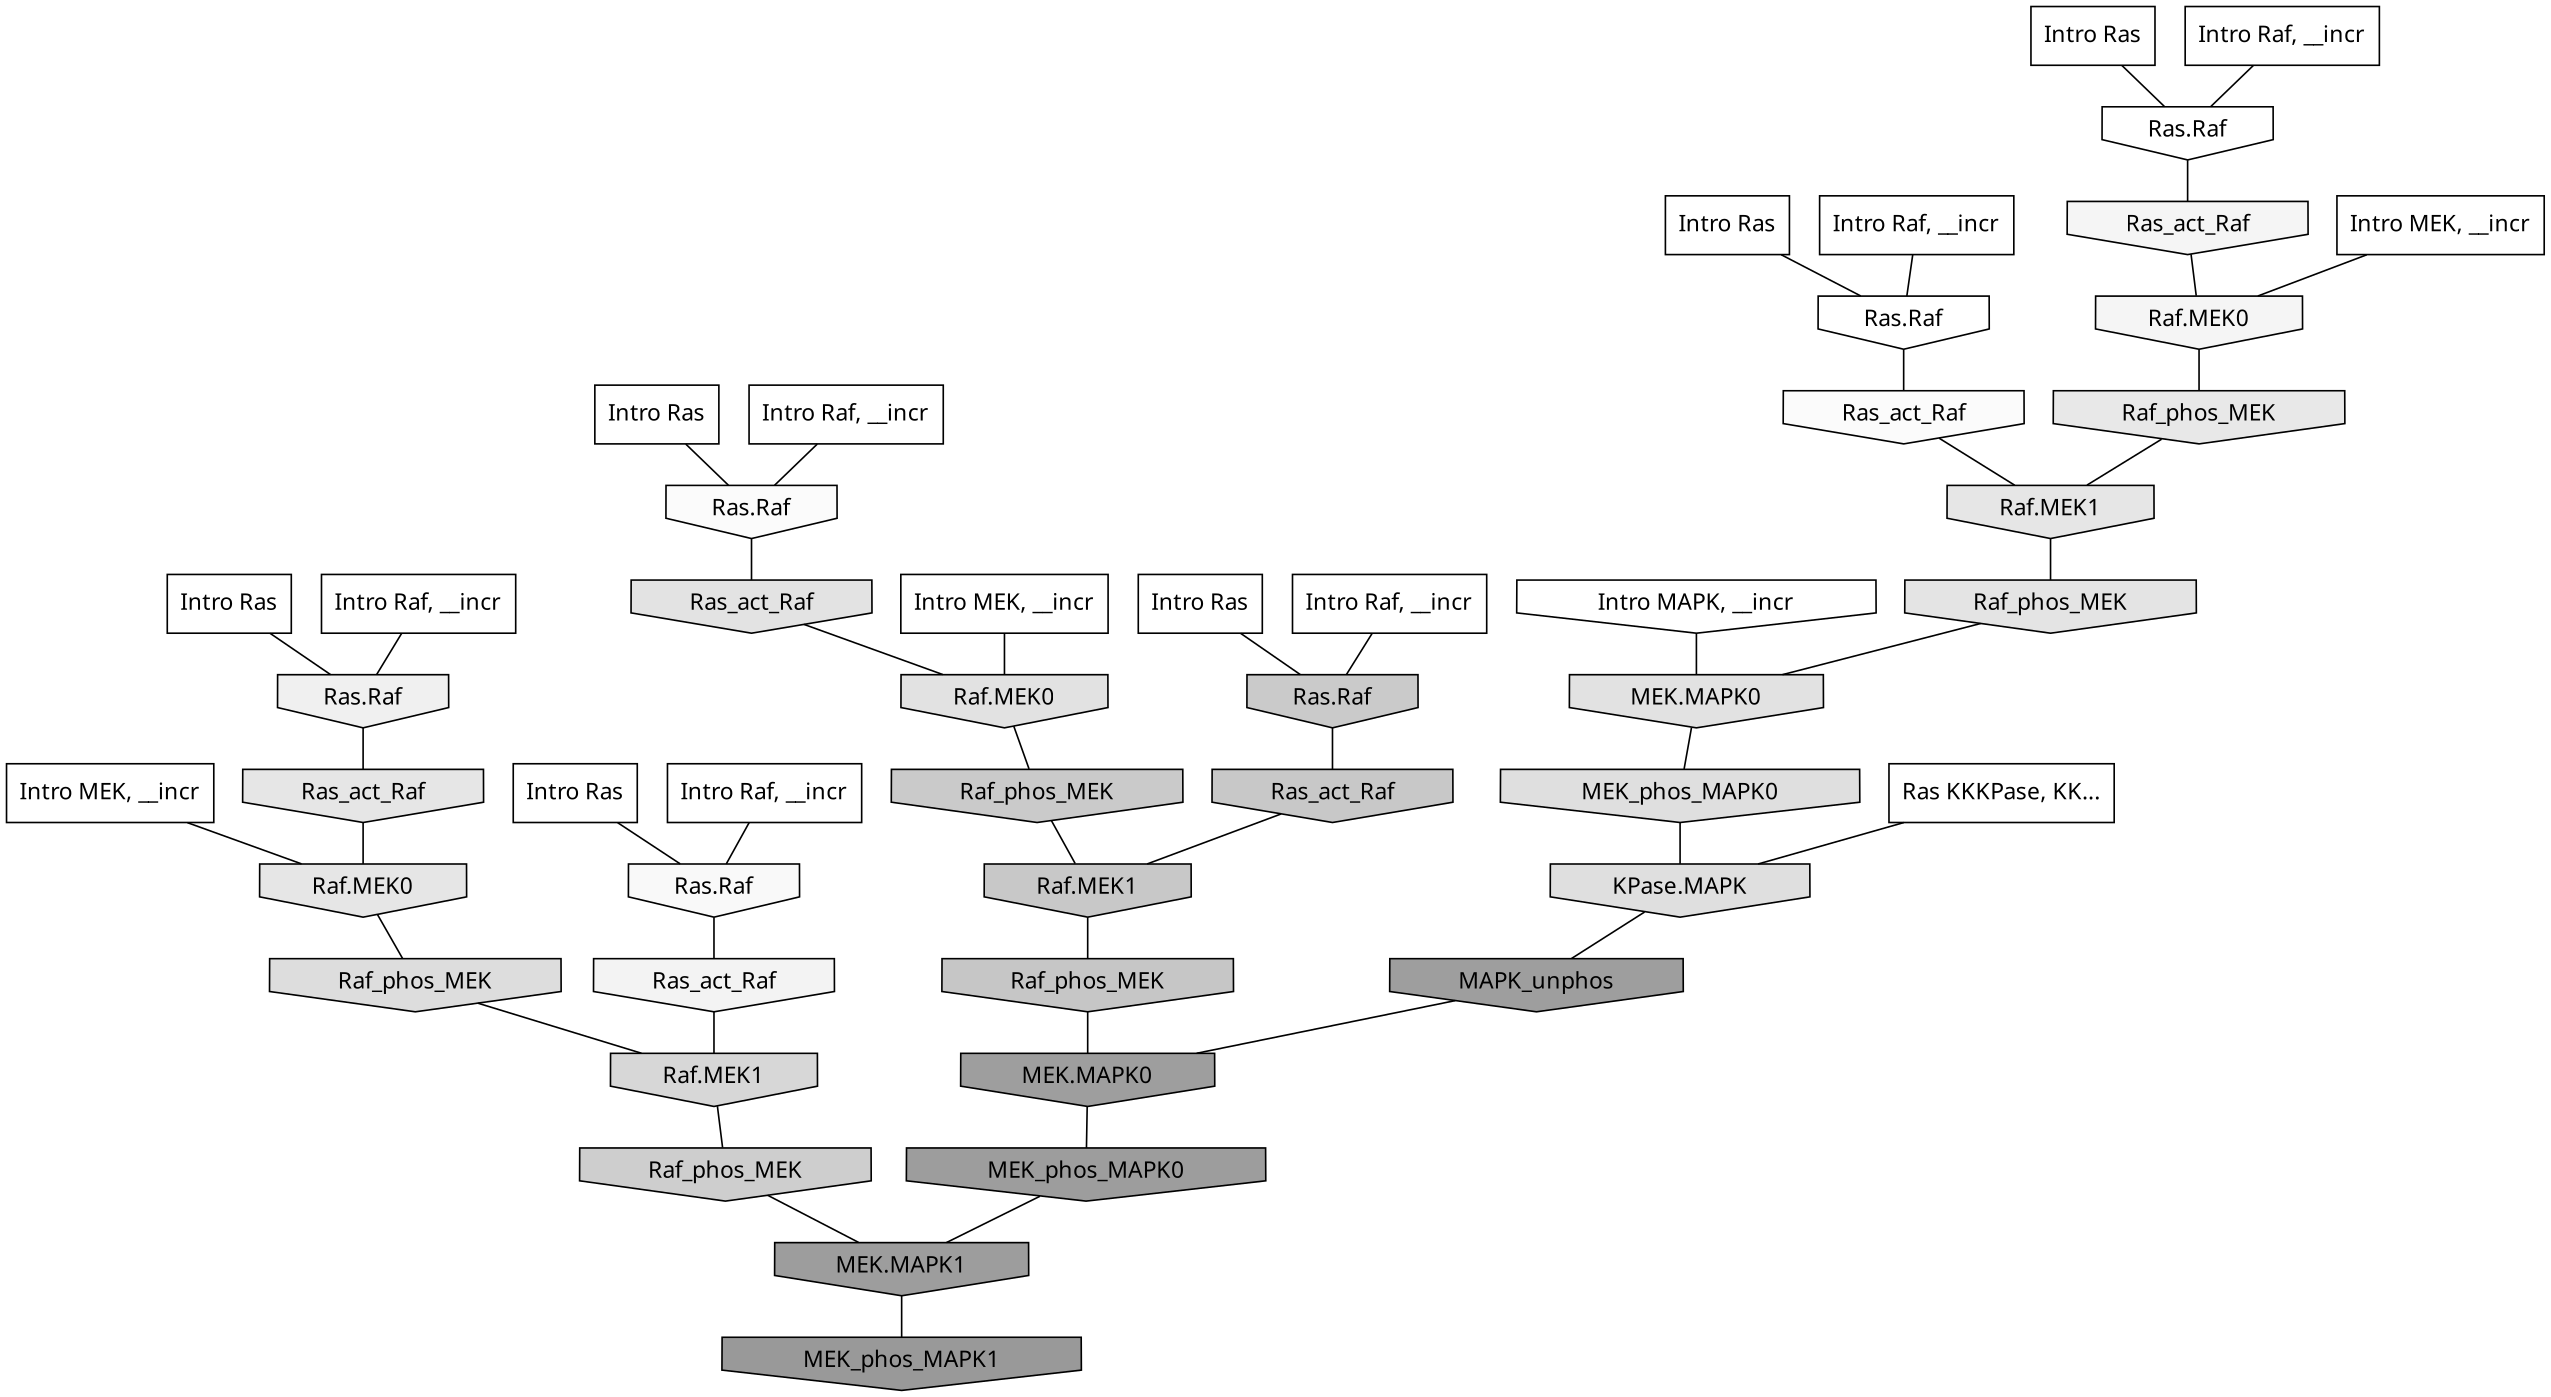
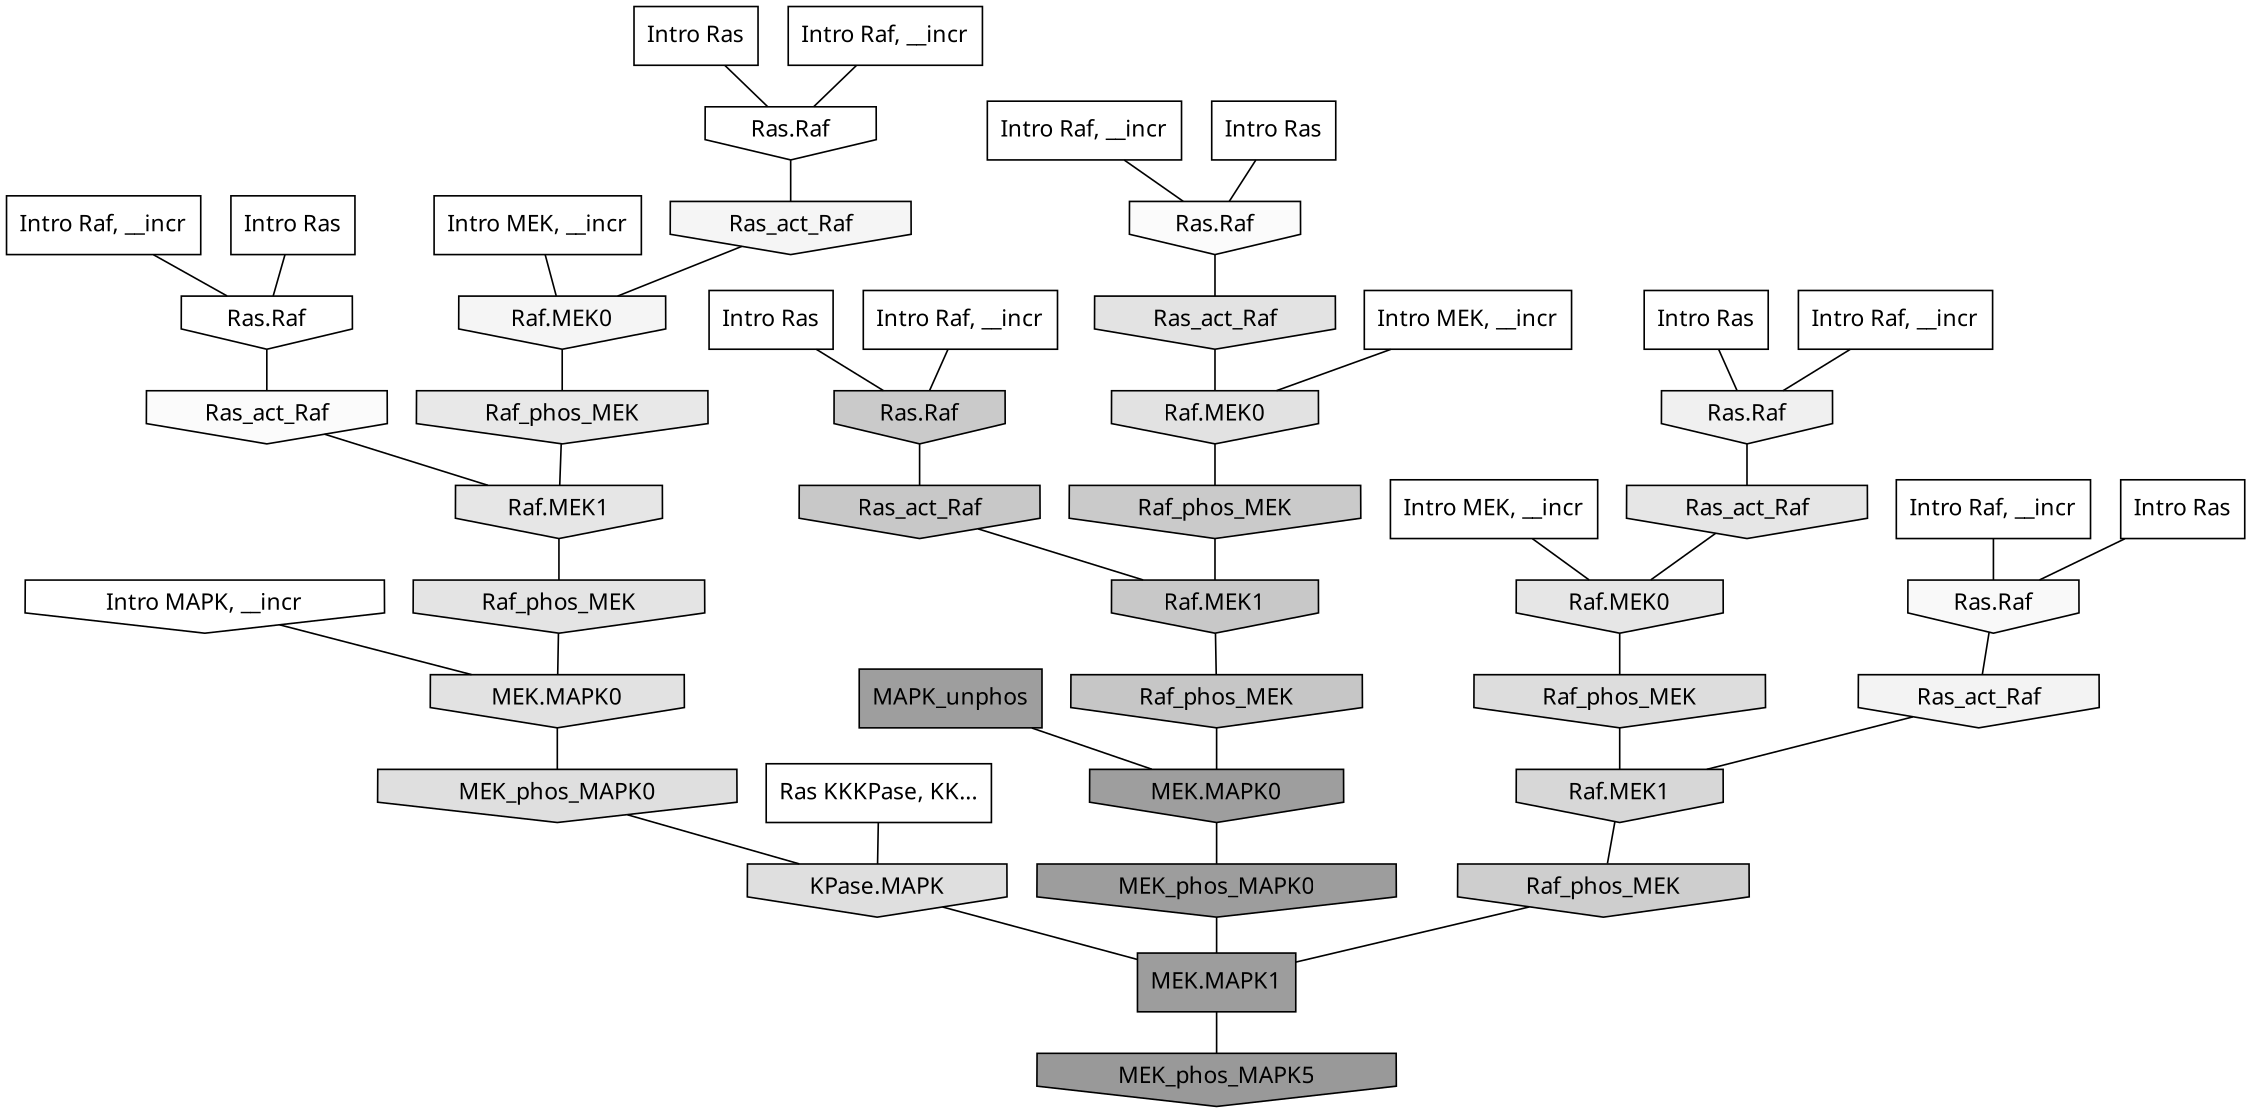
edge "KPase.MAPK" -- "MAPK_unphos": now "KPase.MAPK" -- "MEK.MAPK1"
node "MAPK_unphos": shape invhouse -> box
node "MEK.MAPK1": shape invhouse -> box
node "MEK_phos_MAPK1": label "MEK_phos_MAPK1" -> "MEK_phos_MAPK5"
